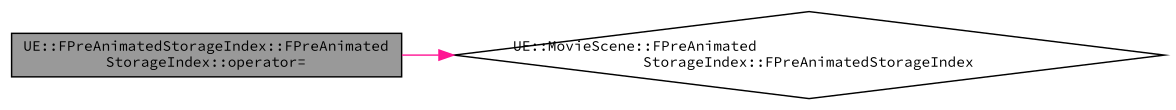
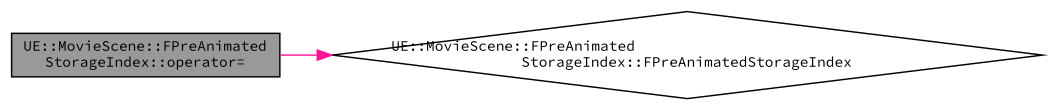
node "UE::FPreAnimatedStorageIndex::FPreAnimated StorageIndex::operator=": label "UE::FPreAnimatedStorageIndex::FPreAnimated StorageIndex::operator=" -> "UE::MovieScene::FPreAnimated StorageIndex::operator="
